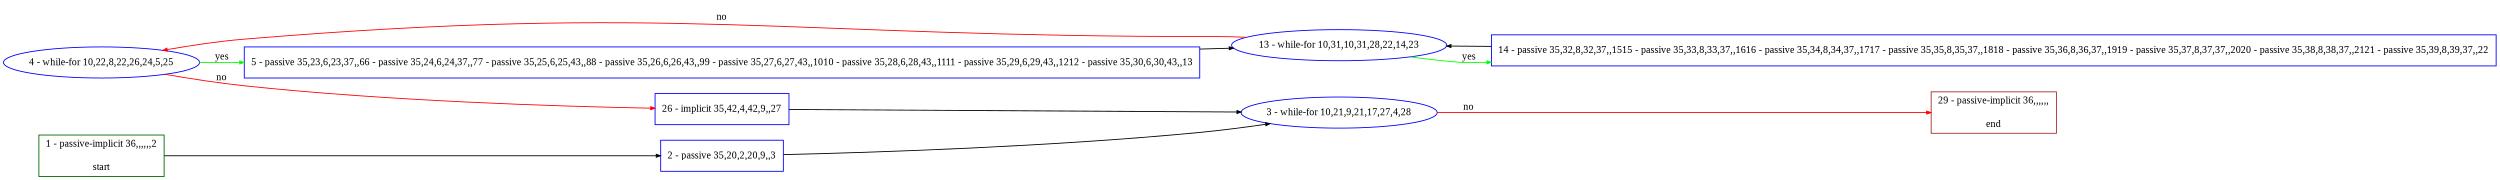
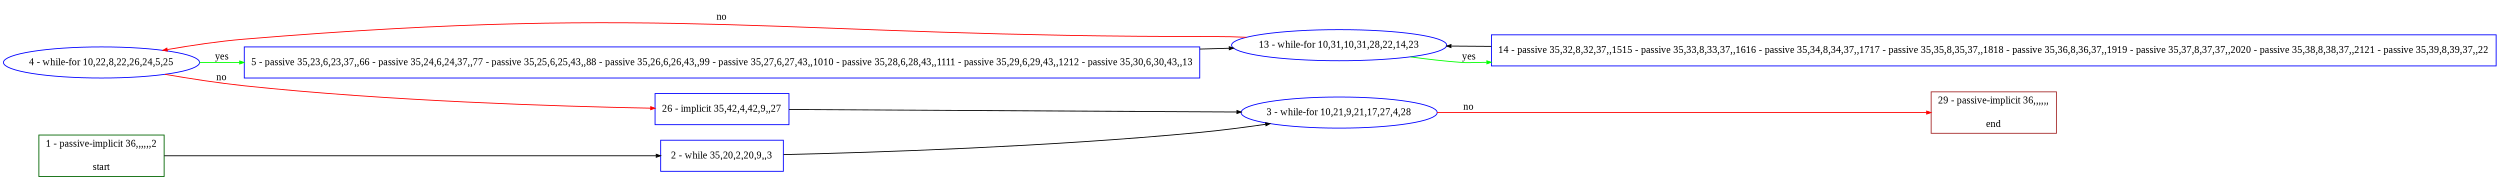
node "2 - passive 35,20,2,20,9,,3": label "2 - passive 35,20,2,20,9,,3" -> "2 - while 35,20,2,20,9,,3"
